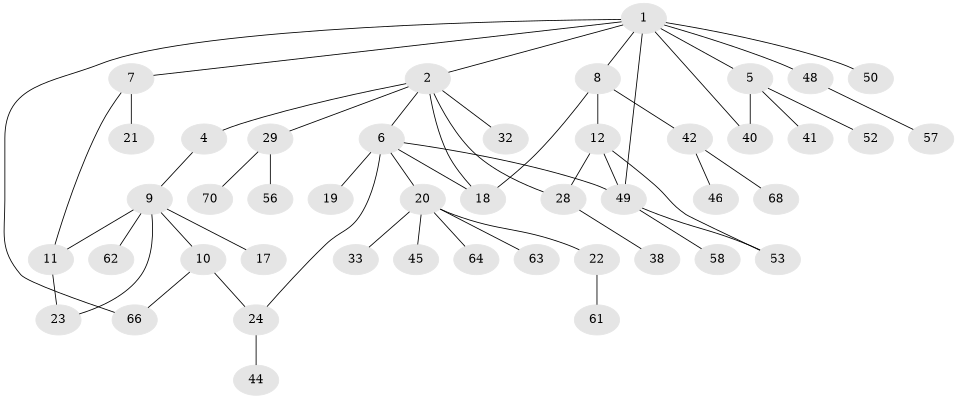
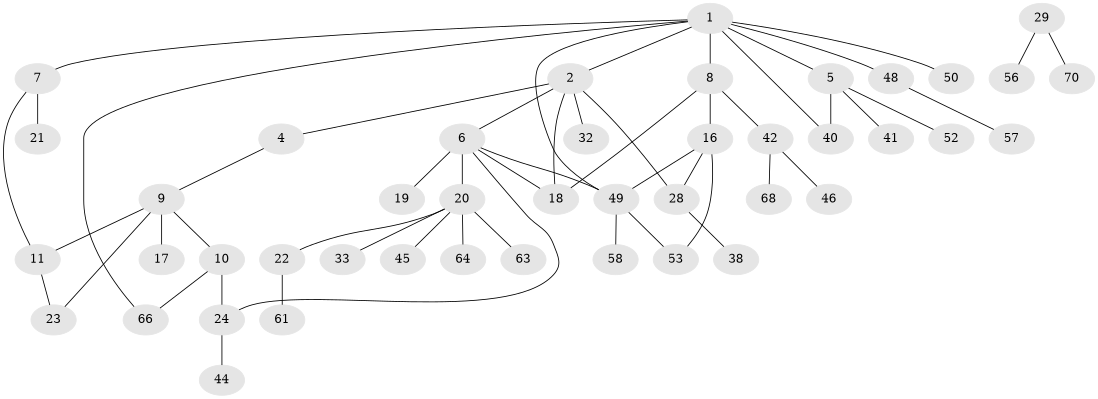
edge "2" -- "29": removed
node "12": label "12" -> "16"
node "62": removed
